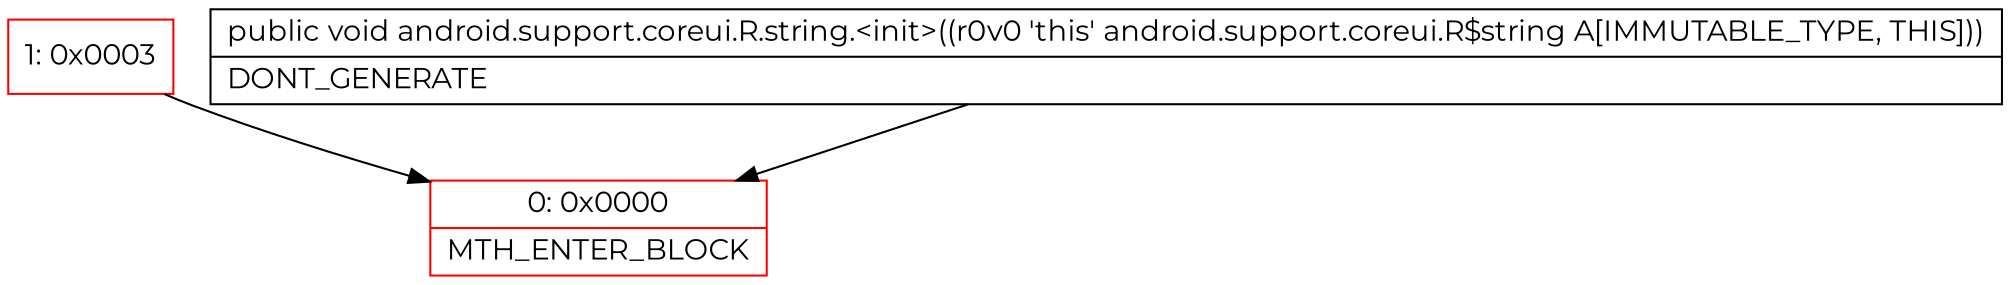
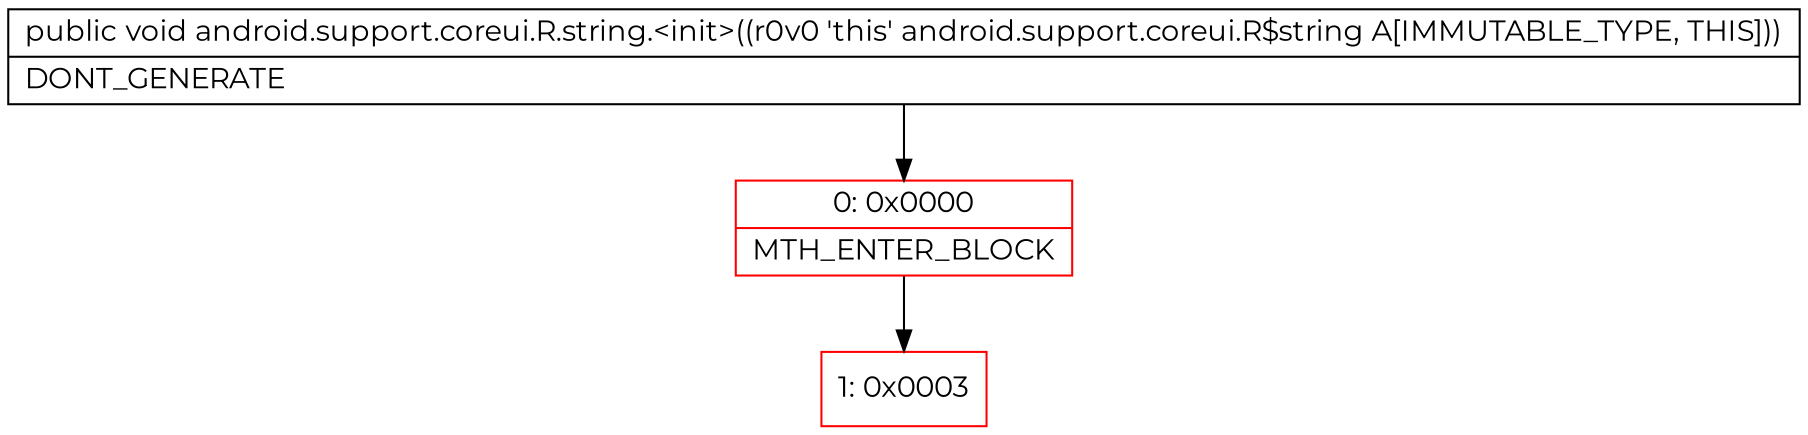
edge "1: 0x0003" -> "0: 0x0000": reversed
